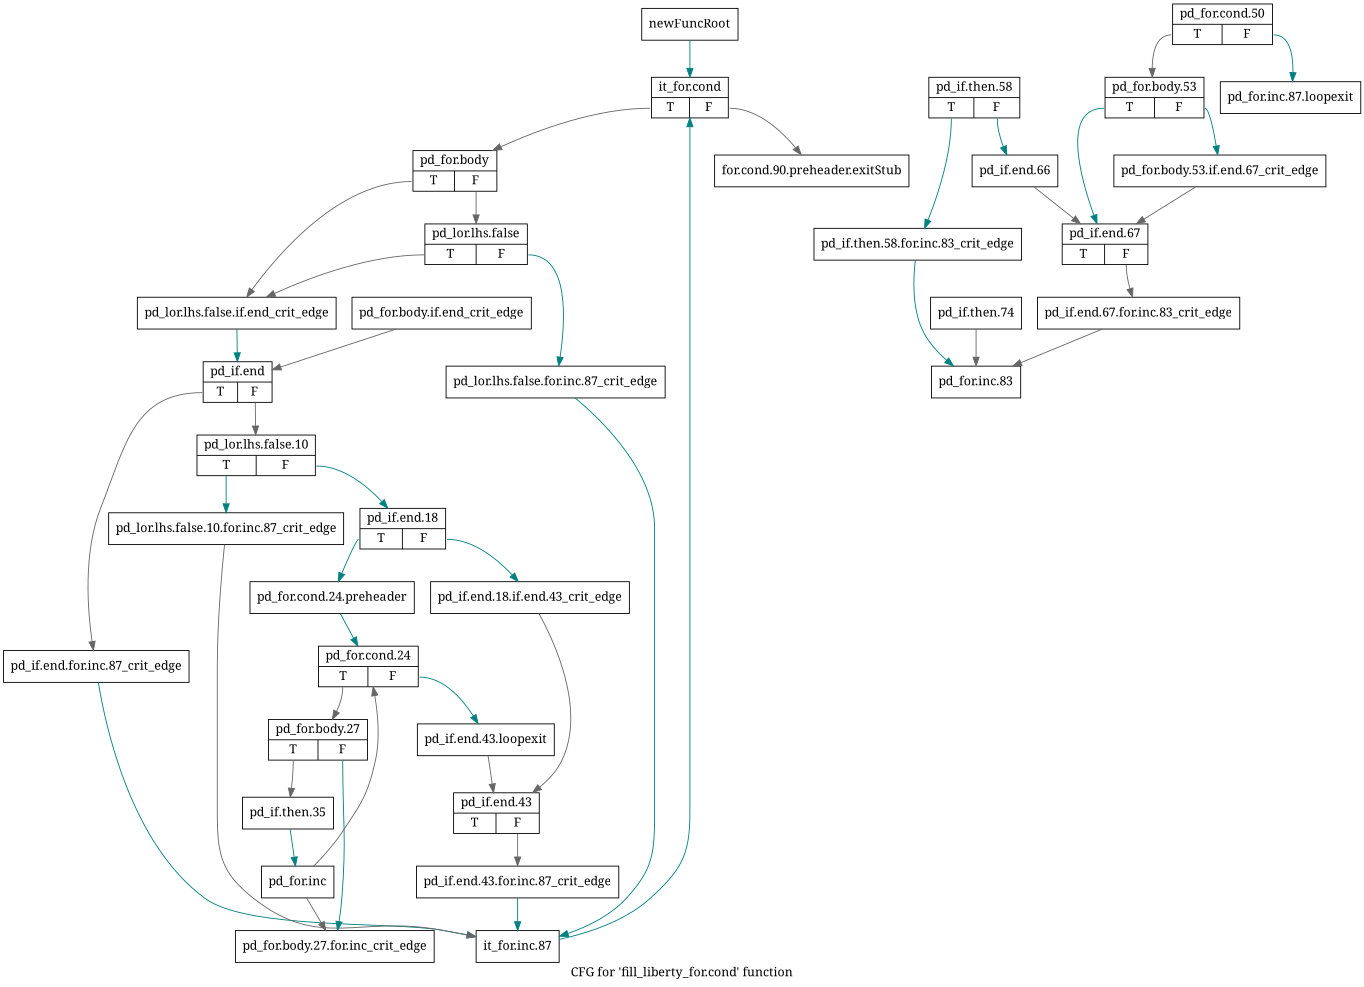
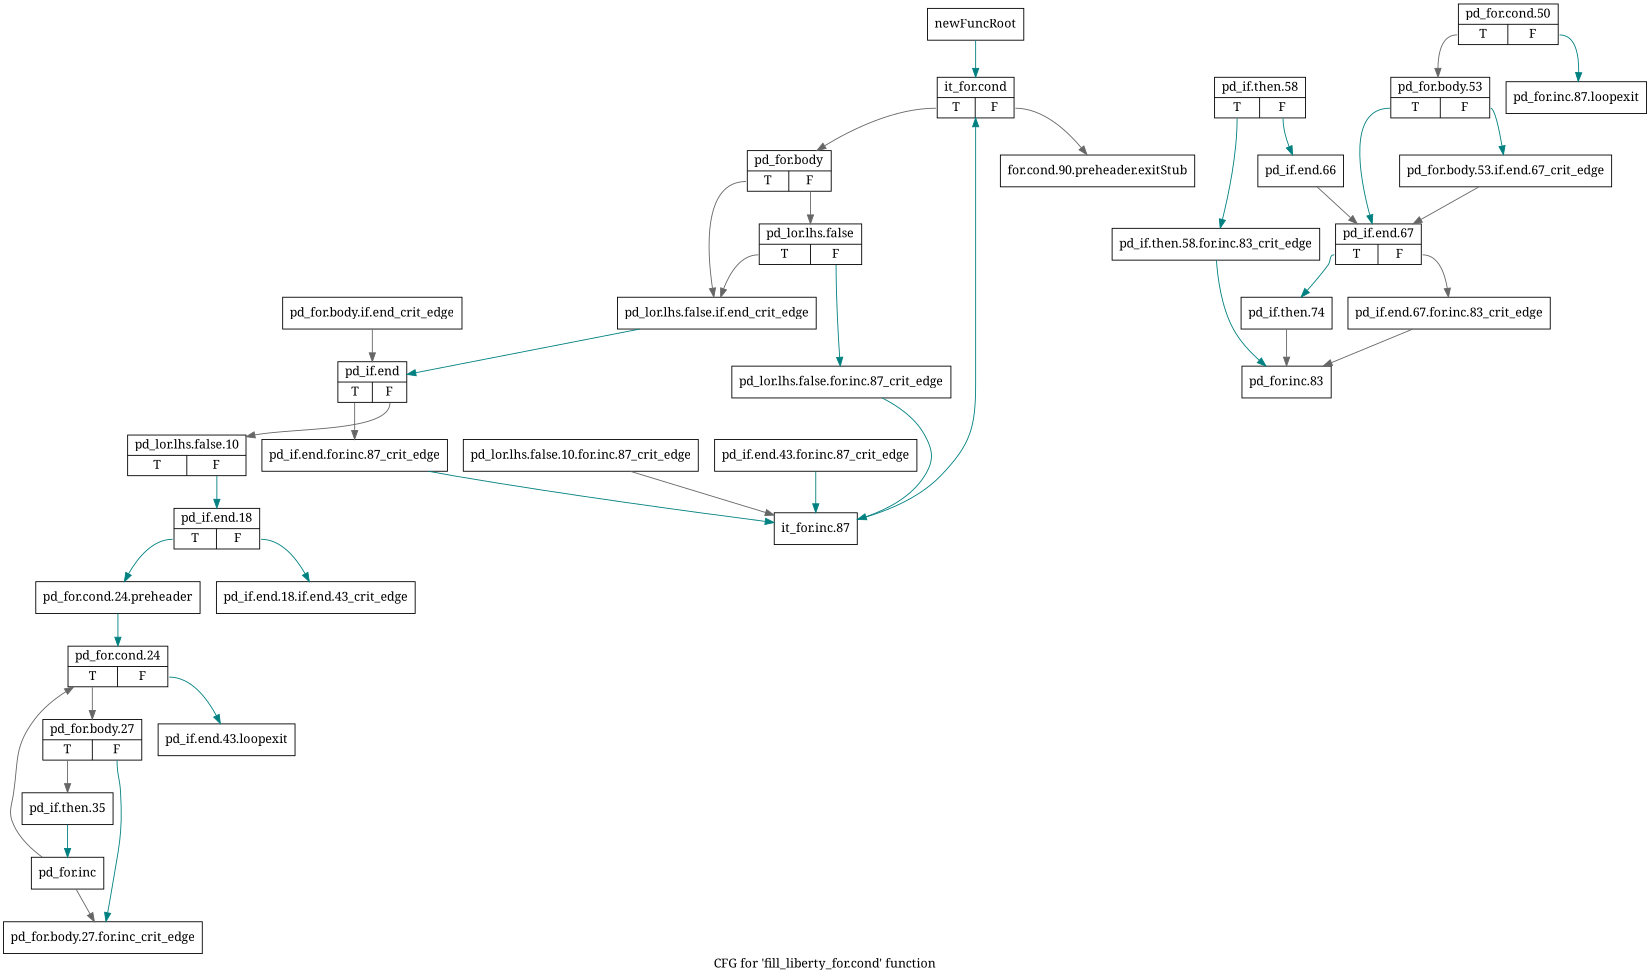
edge "pd_if.end.67" -> "pd_if.then.74": added
edge "pd_lor.lhs.false.10" -> "pd_lor.lhs.false.10.for.inc.87_crit_edge": removed
node "pd_if.end.43": removed
